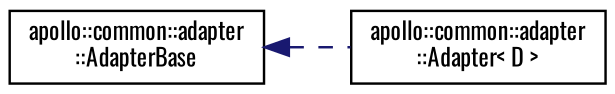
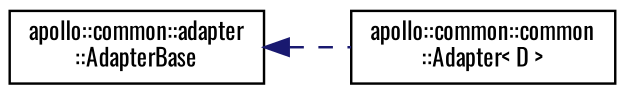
node "apollo::common::adapter ::Adapter< D >": label "apollo::common::adapter ::Adapter< D >" -> "apollo::common::common ::Adapter< D >"
